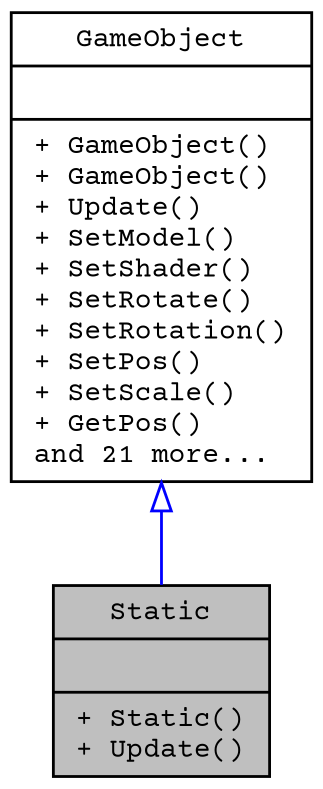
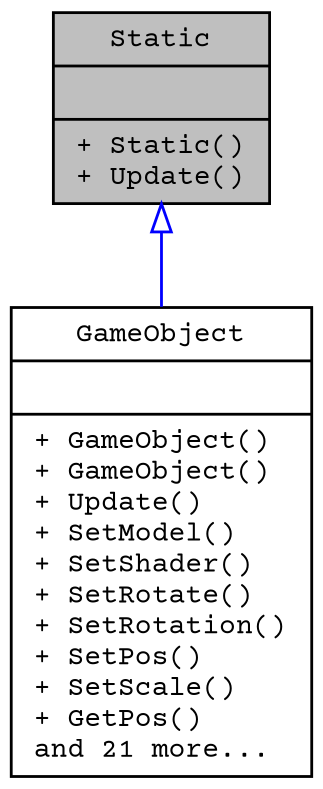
edge "Static" -> "GameObject": reversed
